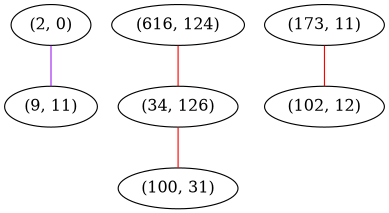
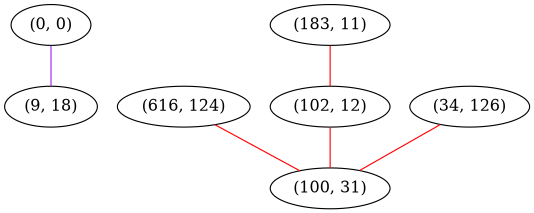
node "(2, 0)": label "(2, 0)" -> "(0, 0)"
node "(173, 11)": label "(173, 11)" -> "(183, 11)"
edge "(616, 124)" -- "(34, 126)": now "(616, 124)" -- "(100, 31)"
node "(9, 11)": label "(9, 11)" -> "(9, 18)"
edge "(102, 12)" -- "(100, 31)": added
